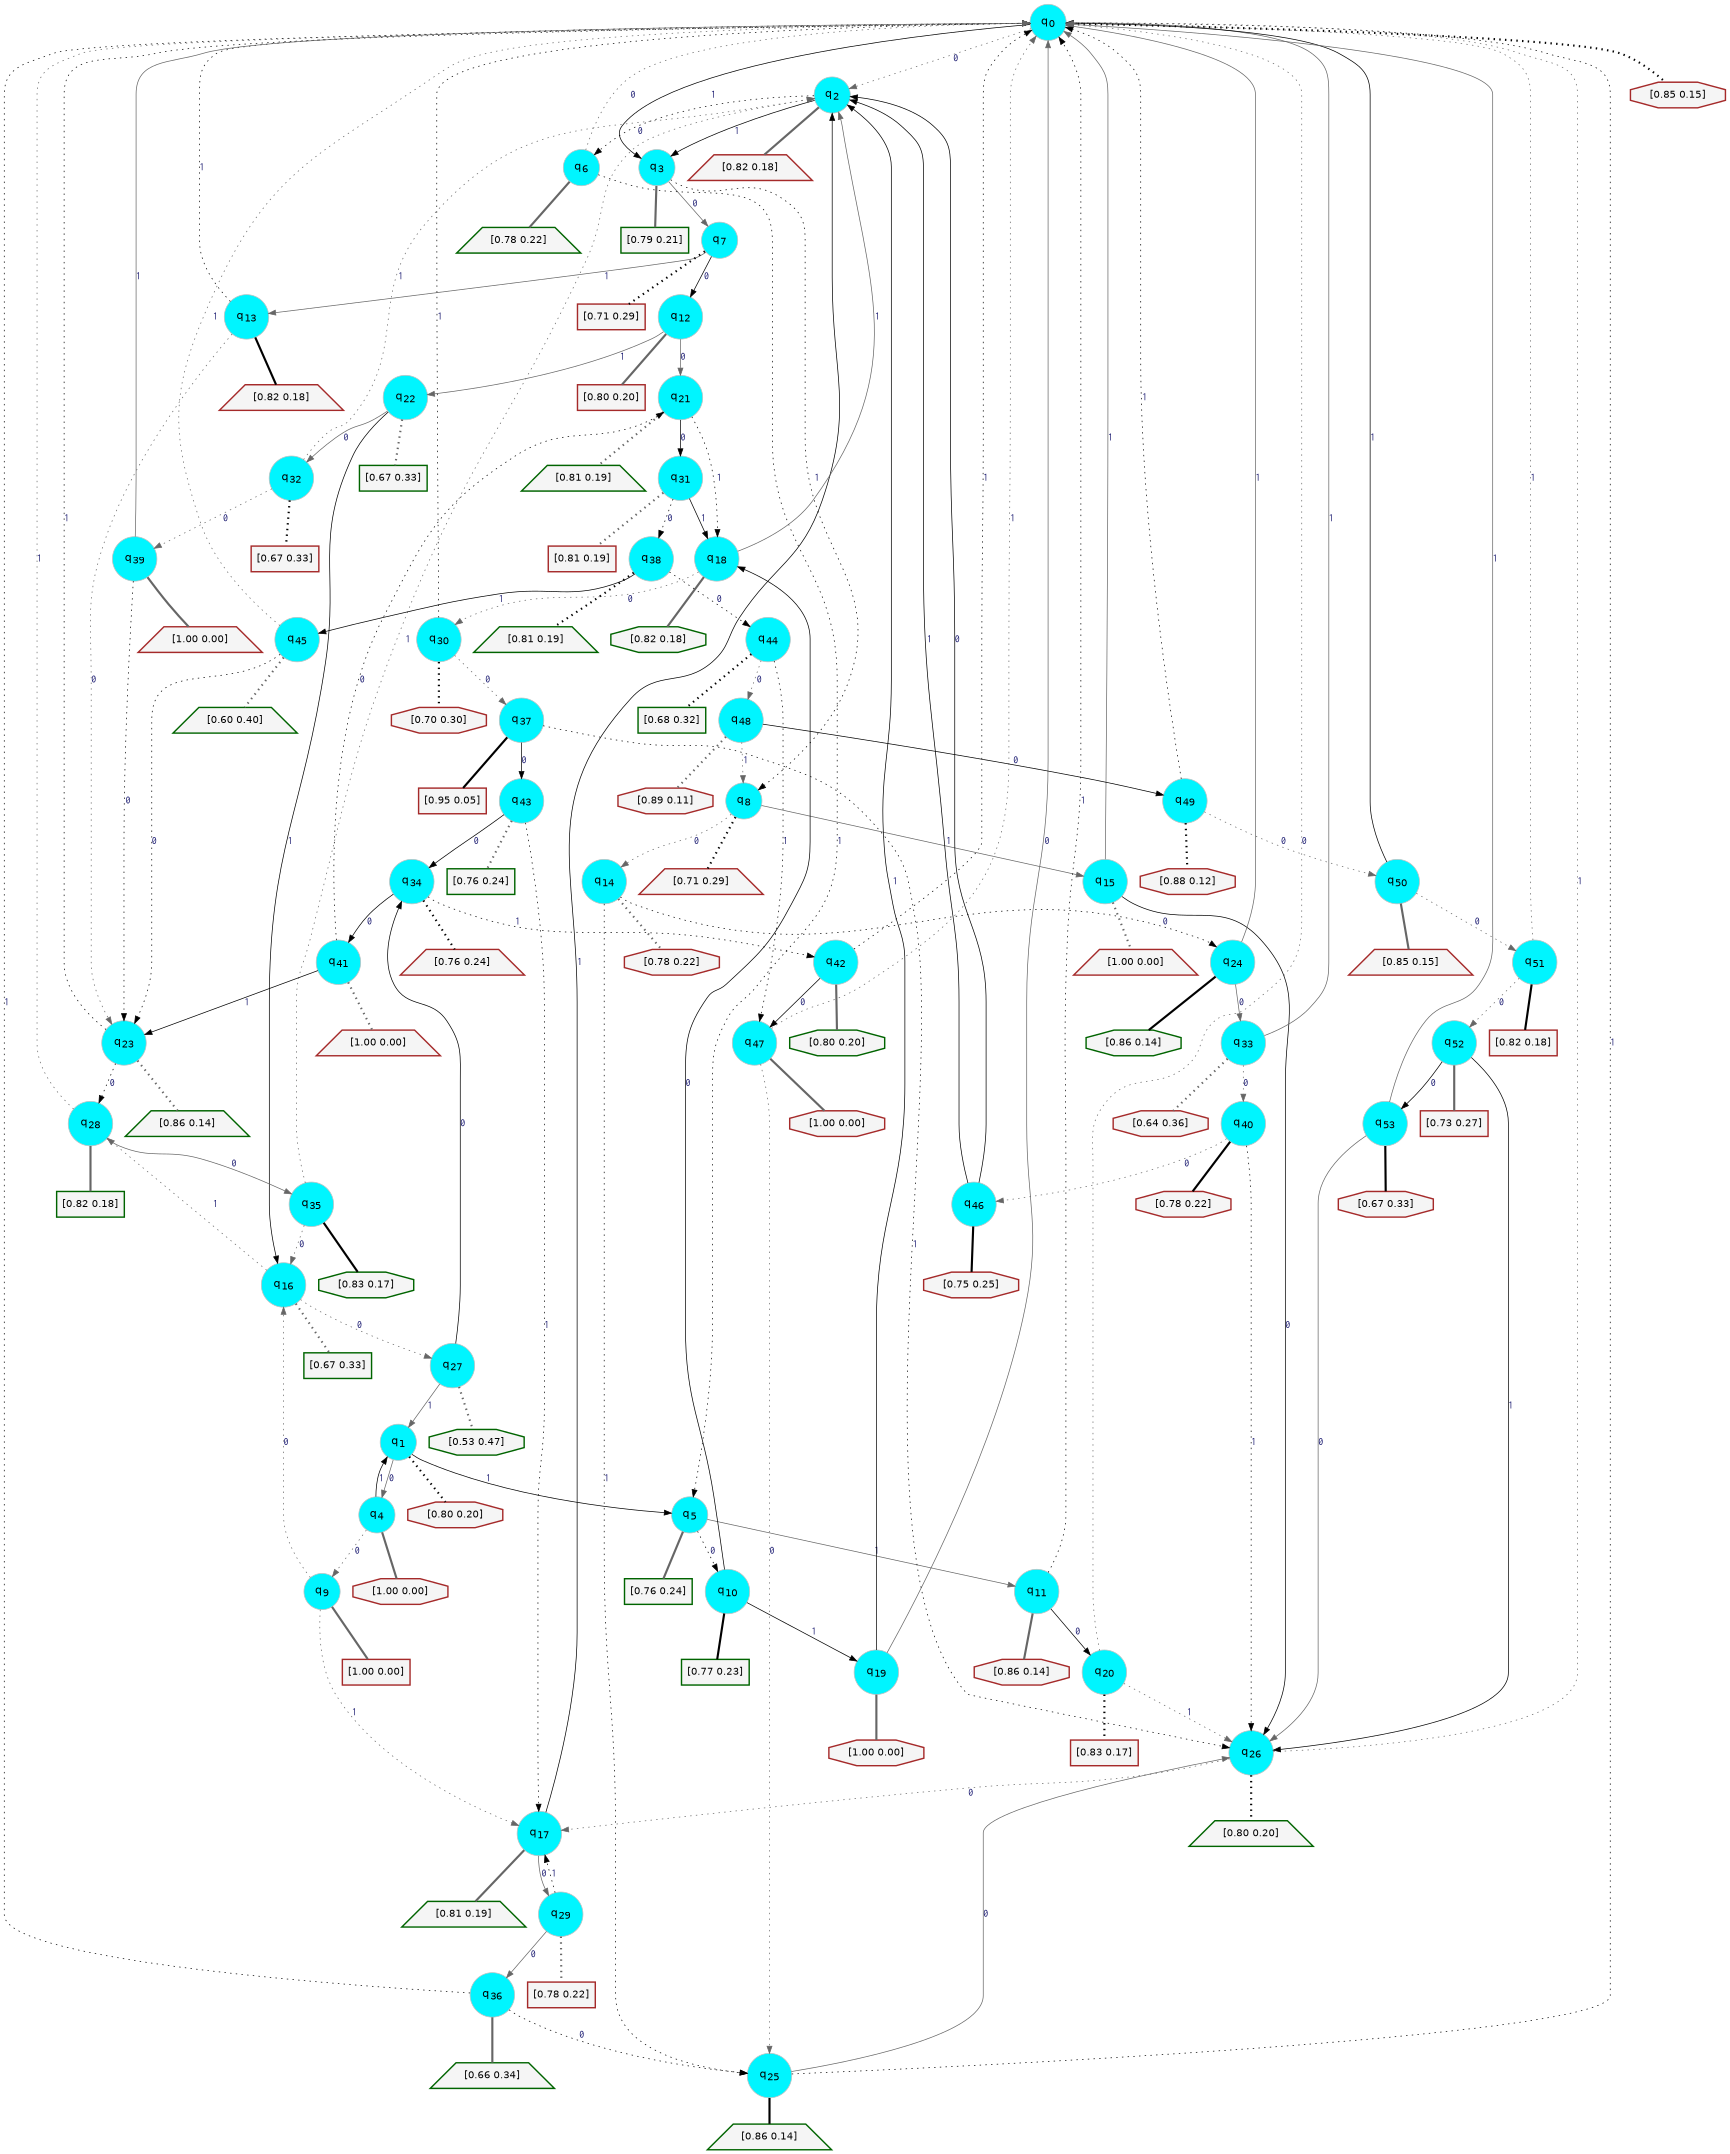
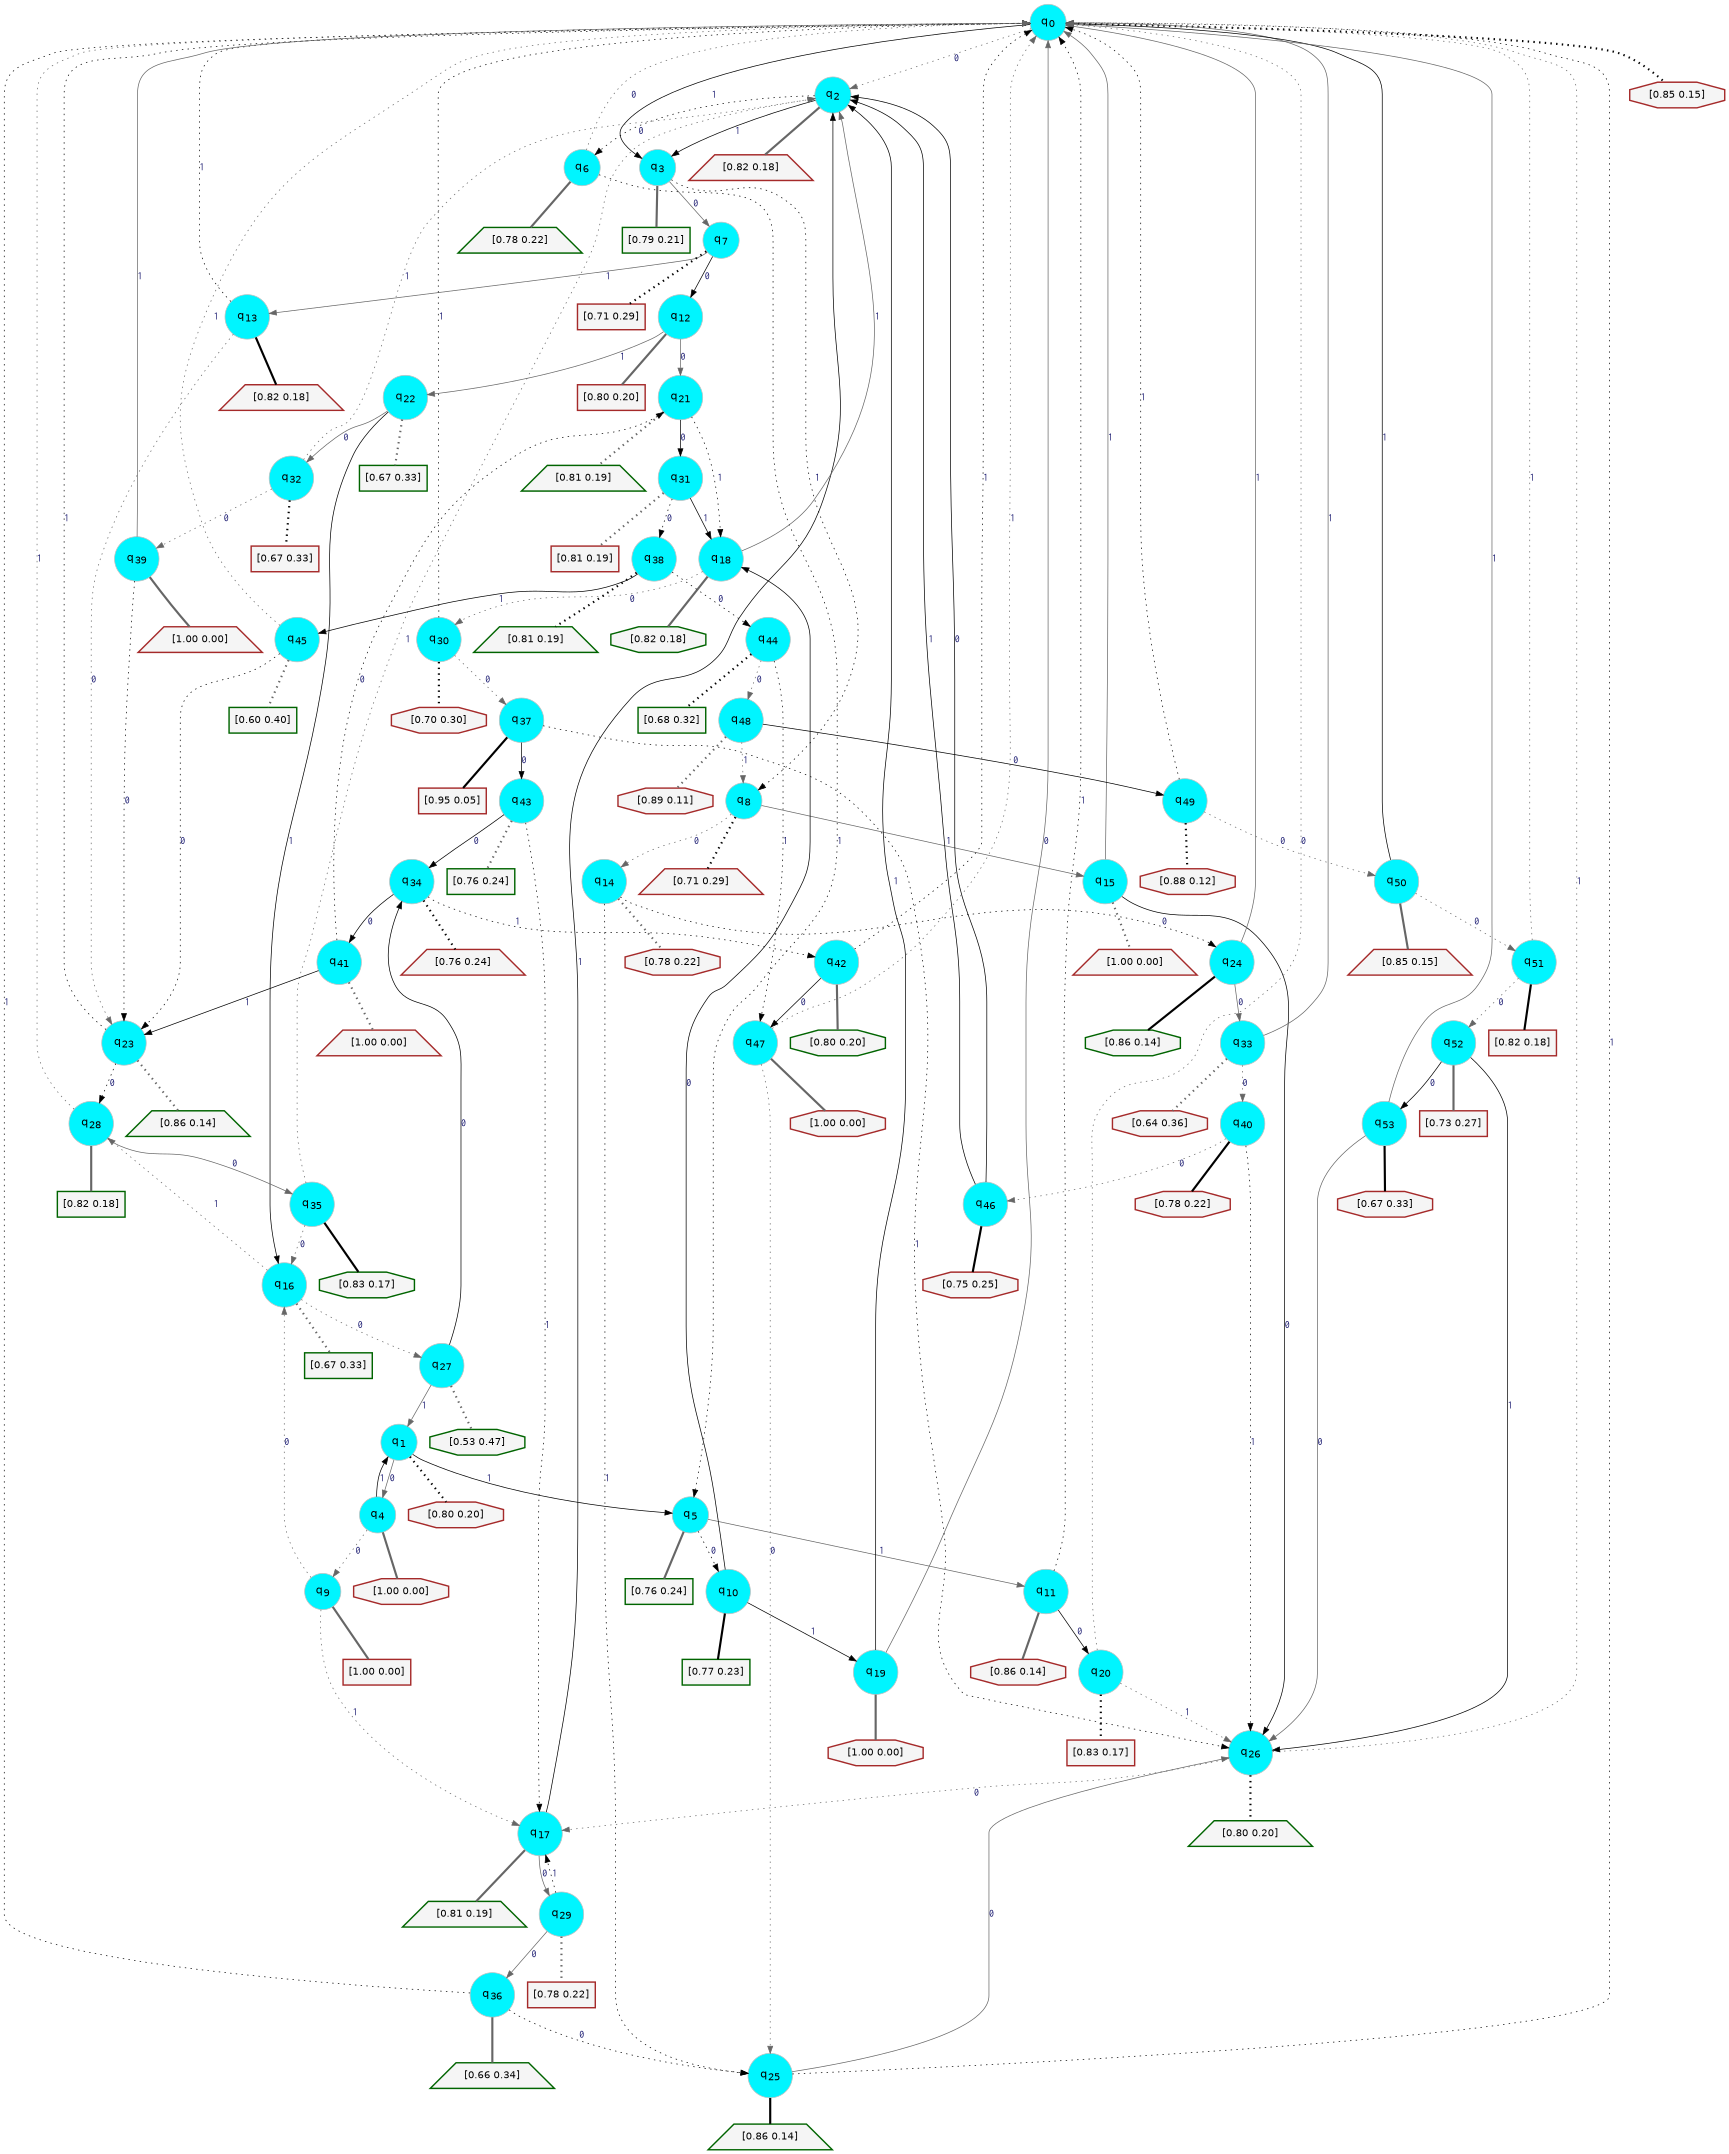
node "[0.60 0.40]": shape trapezium -> box
